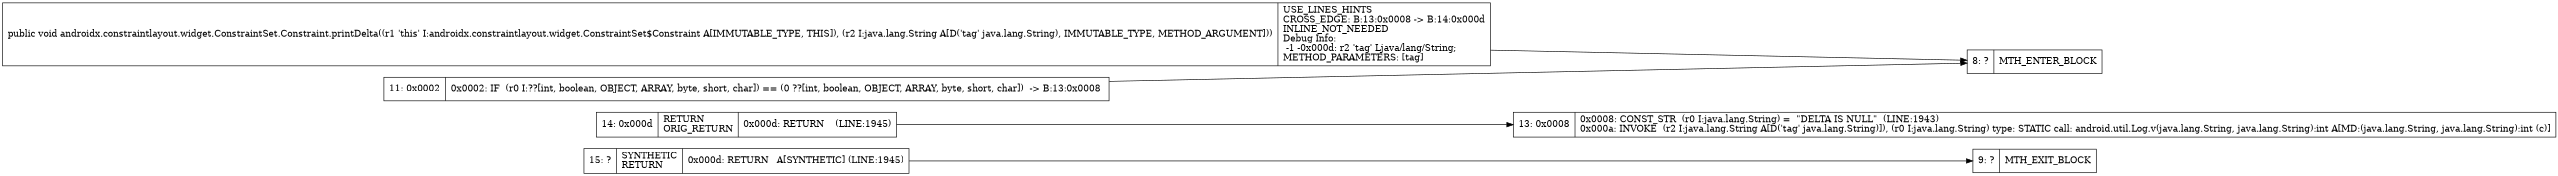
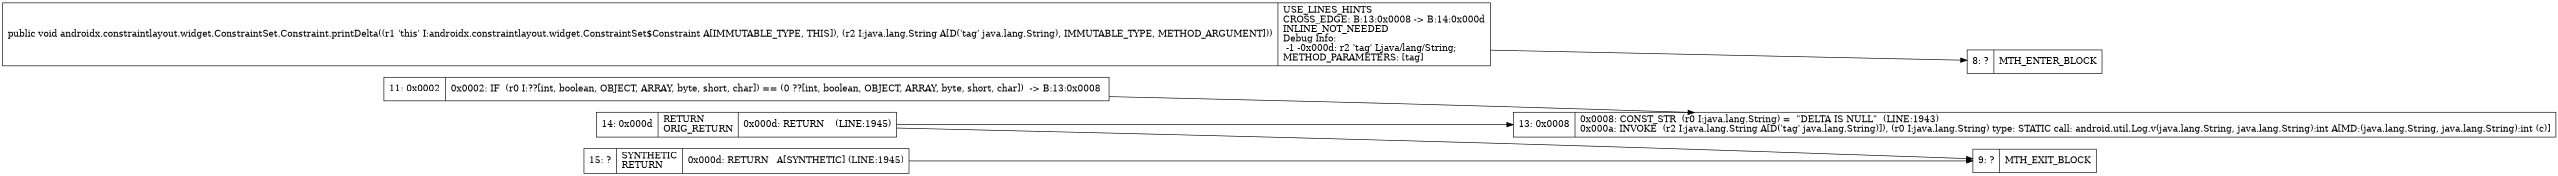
edge "11: 0x0002" -> "8: ?": now "11: 0x0002" -> "13: 0x0008"
edge "14: 0x000d" -> "9: ?": added
